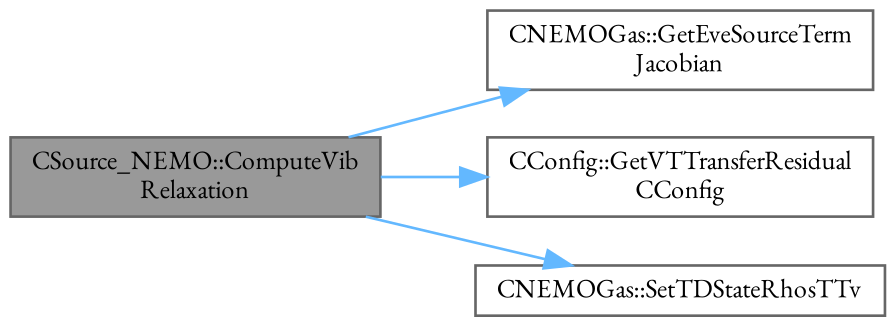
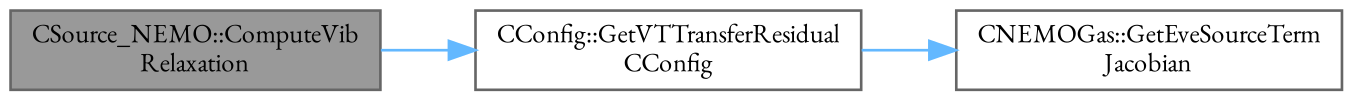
edge "CSource_NEMO::ComputeVib Relaxation" -> "CNEMOGas::GetEveSourceTerm Jacobian": now "CConfig::GetVTTransferResidual CConfig" -> "CNEMOGas::GetEveSourceTerm Jacobian"
node "CNEMOGas::SetTDStateRhosTTv": removed
